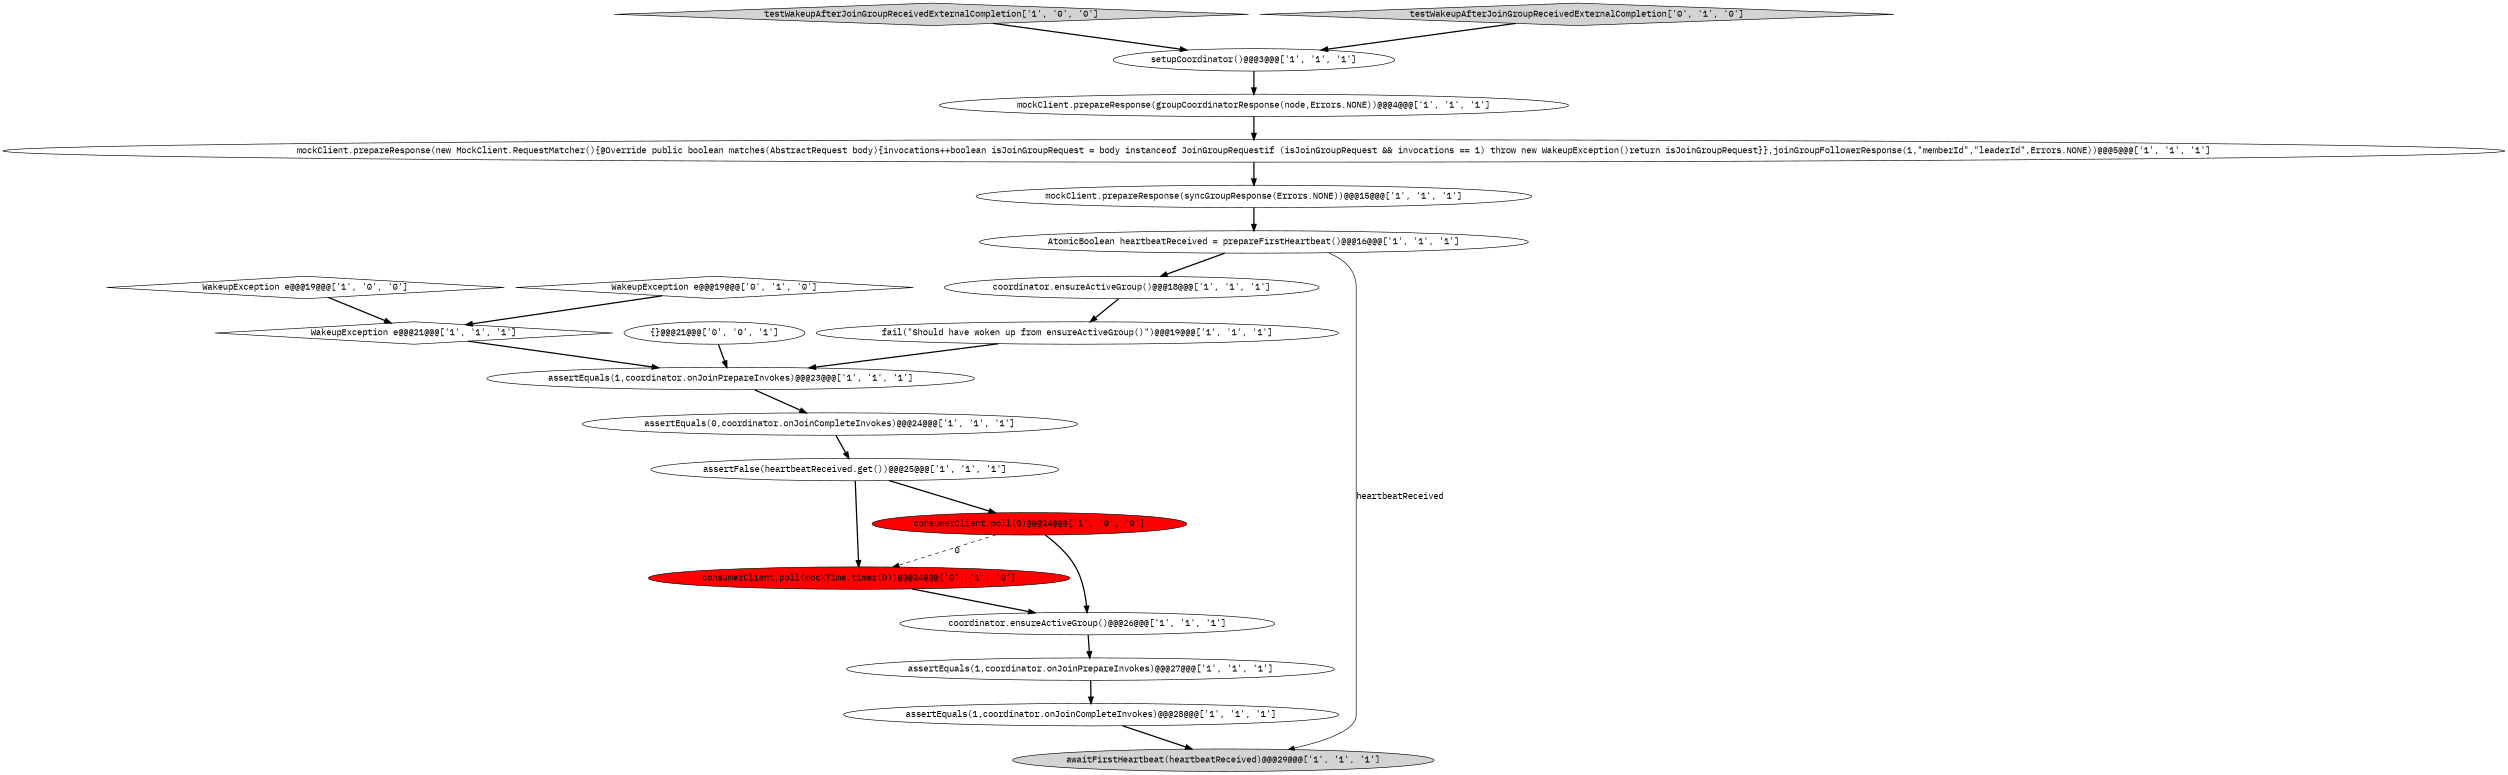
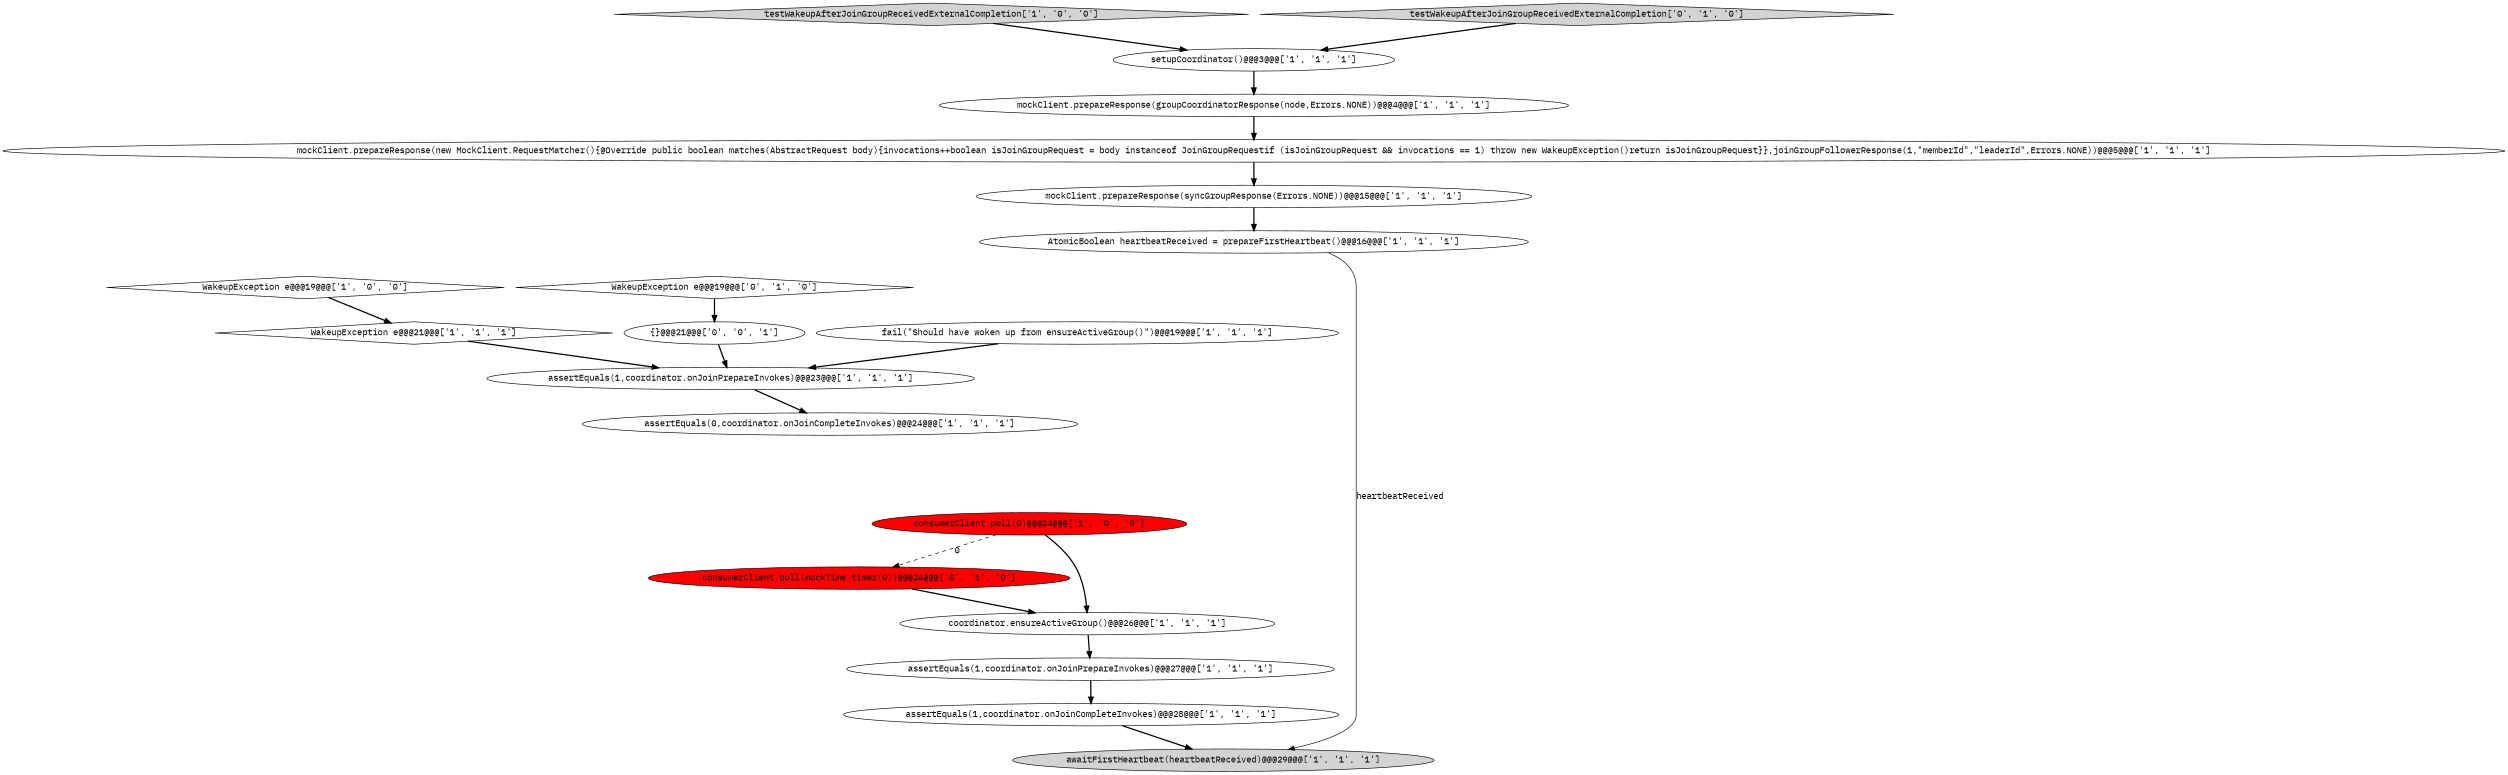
node "coordinator.ensureActiveGroup()@@@18@@@['1', '1', '1']": removed
edge "WakeupException e@@@19@@@['0', '1', '0']" -> "WakeupException e@@@21@@@['1', '1', '1']": now "WakeupException e@@@19@@@['0', '1', '0']" -> "{}@@@21@@@['0', '0', '1']"
node "assertFalse(heartbeatReceived.get())@@@25@@@['1', '1', '1']": removed
